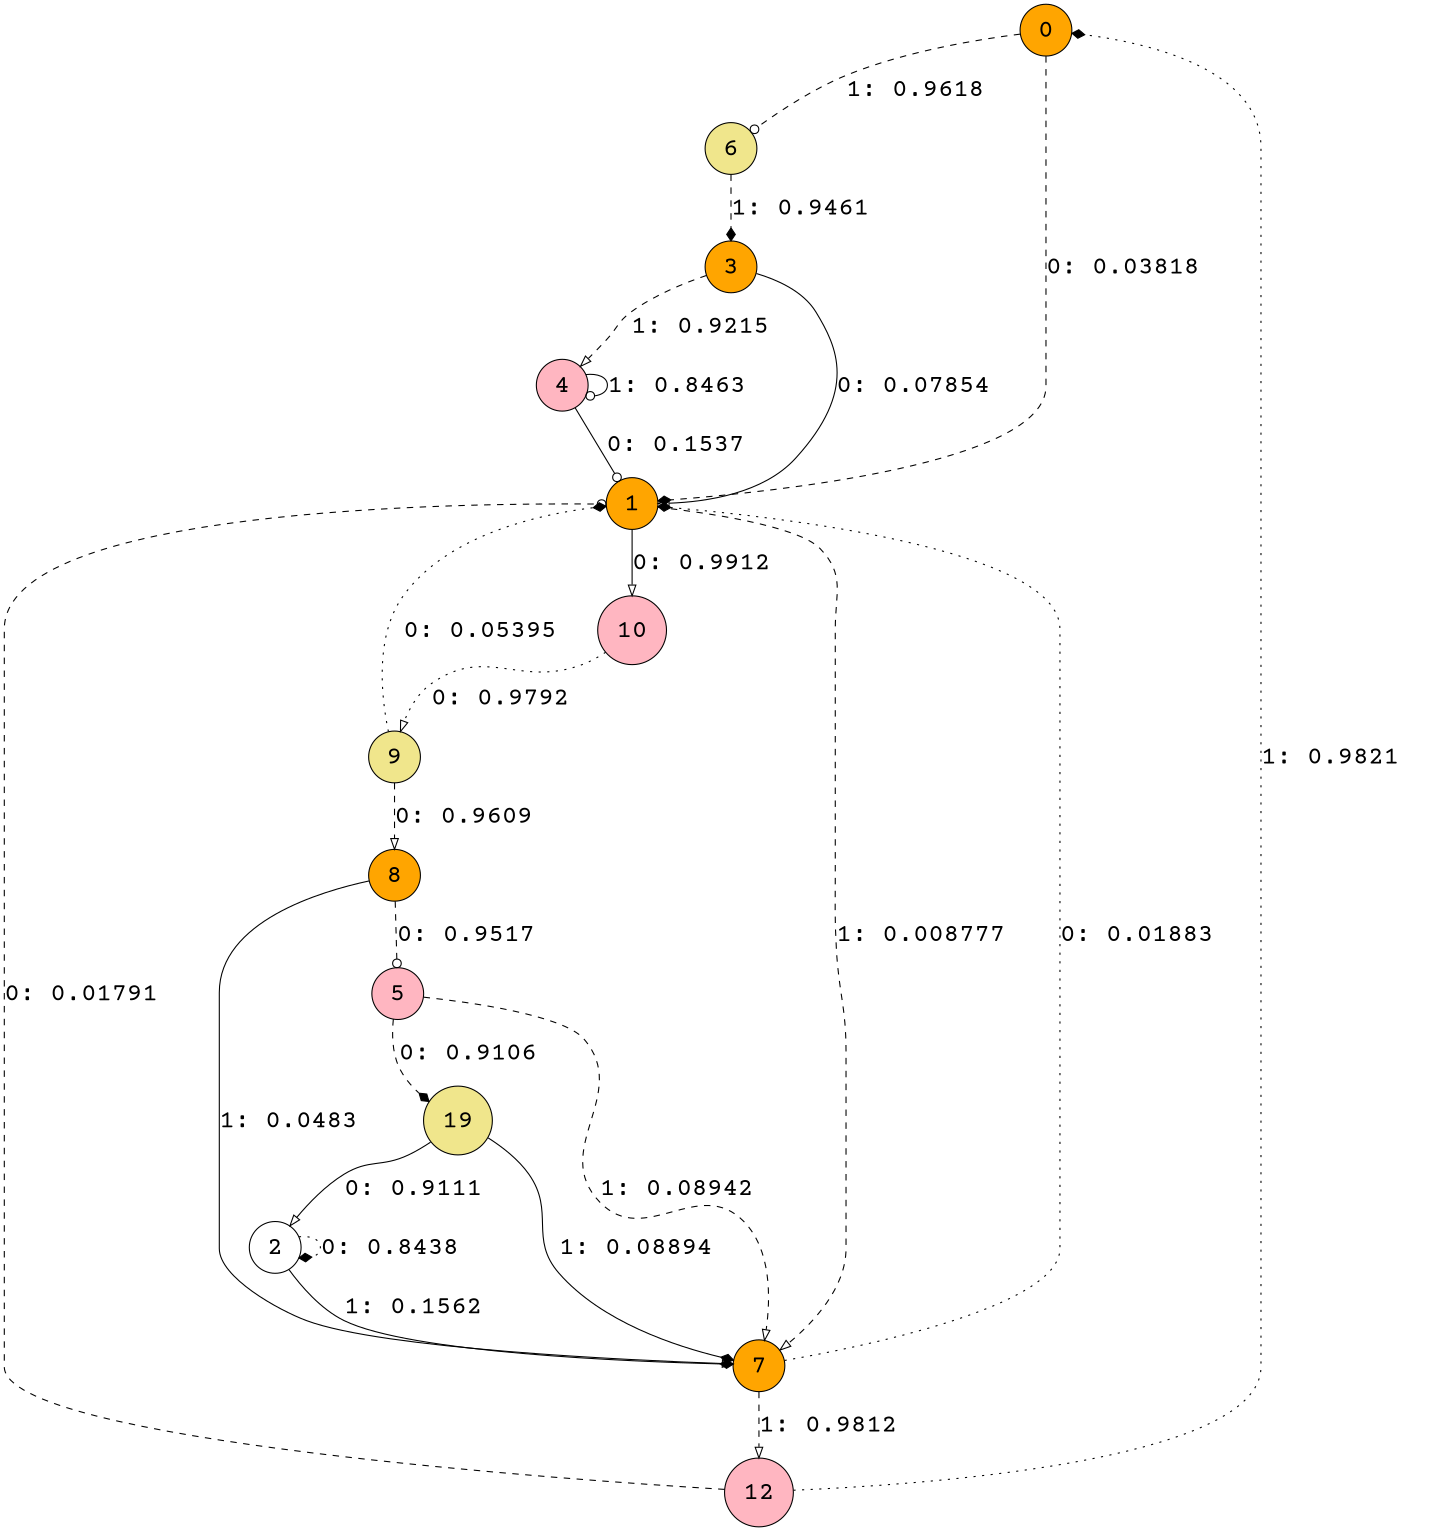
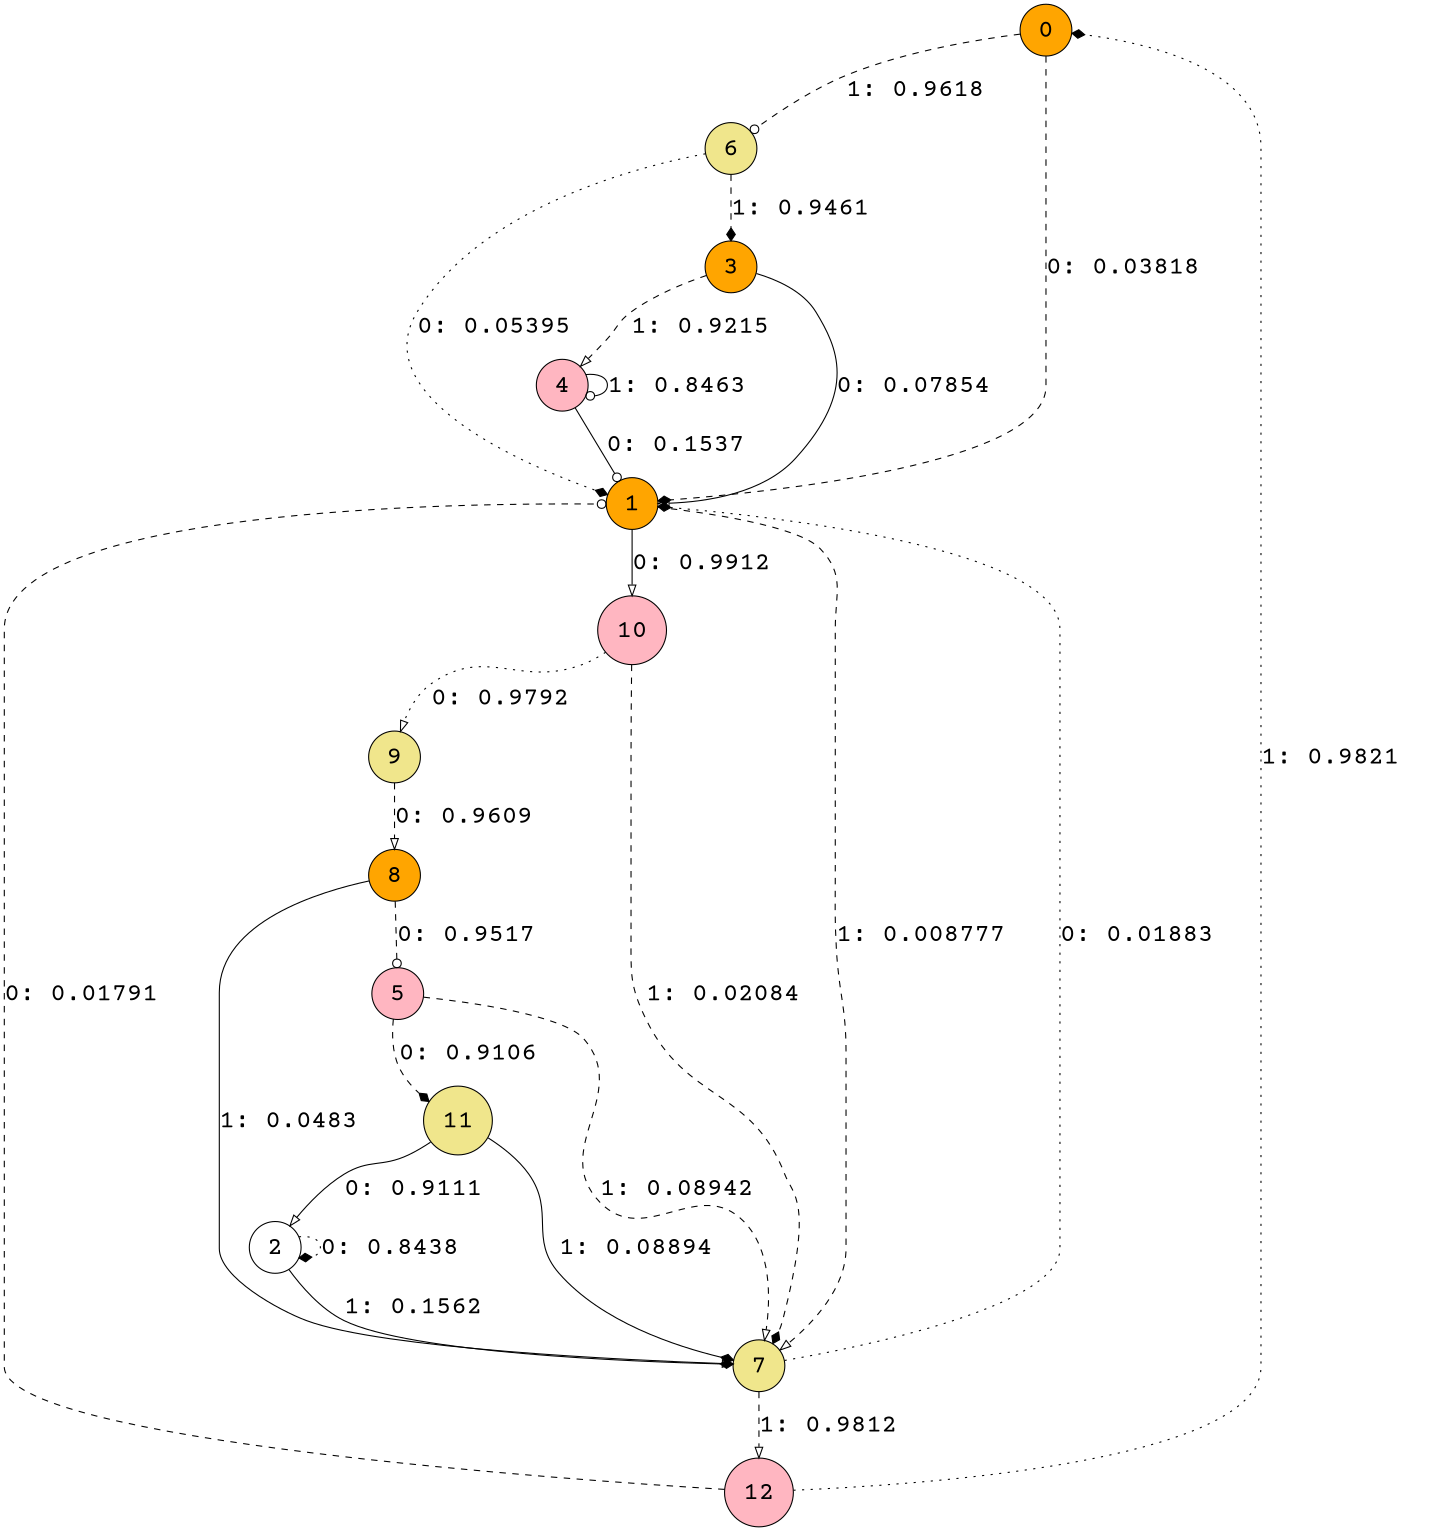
edge "9" -> "1": now "6" -> "1"
edge "10" -> "7": added, label "1: 0.02084"
node "19": label "19" -> "11"
node "7": fillcolor orange -> khaki
